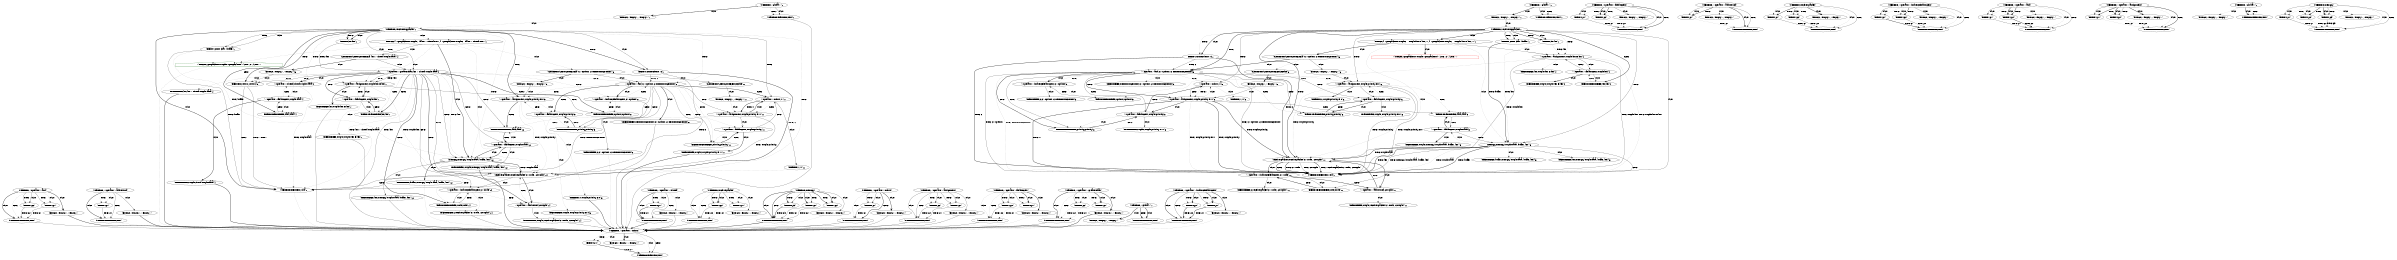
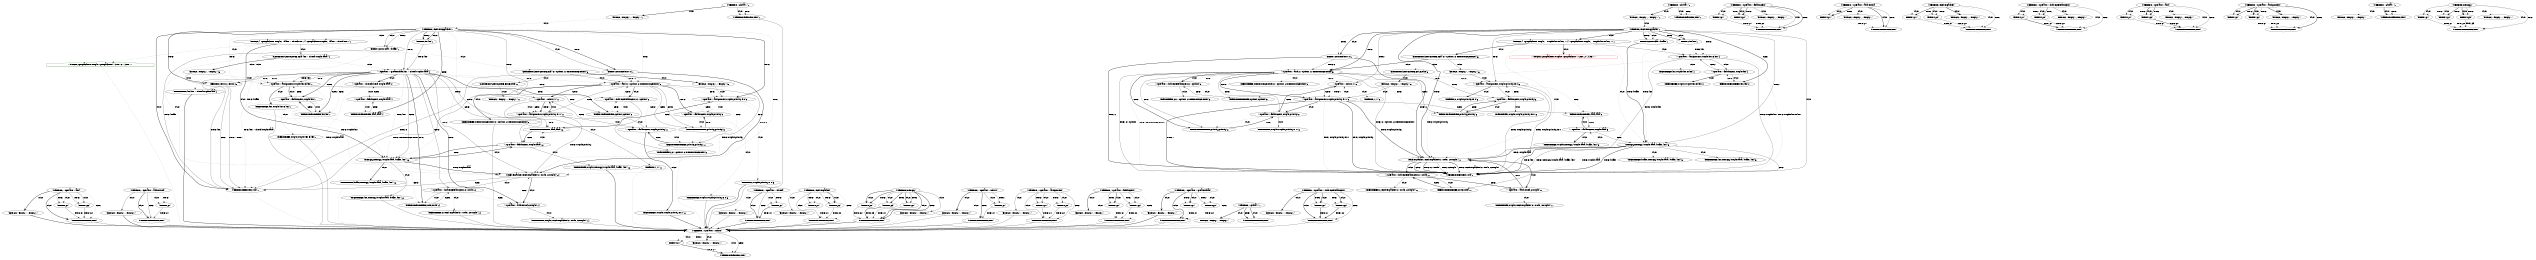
edge "(CONTROL_STRUCTURE,IF,if (len > sizeof outpkt.data))" -> "(<operator>.greaterThan,len > sizeof outpkt.data)": style solid -> dotted
node "(IDENTIFIER,outpkt,sizeof outpkt.data)": removed
